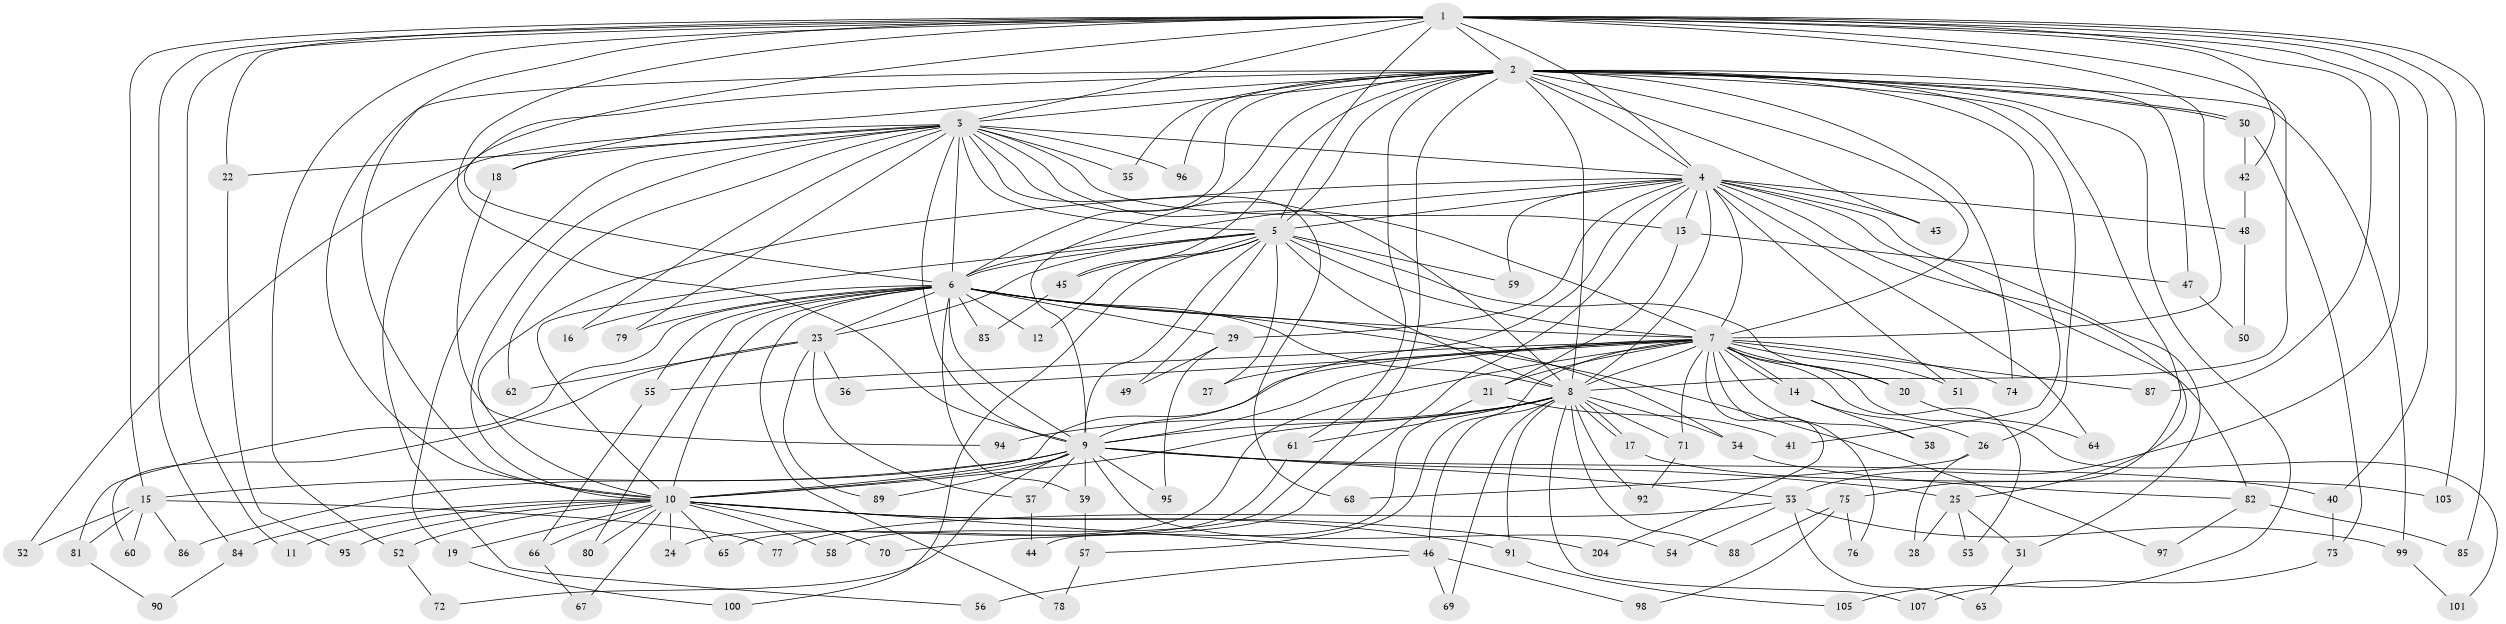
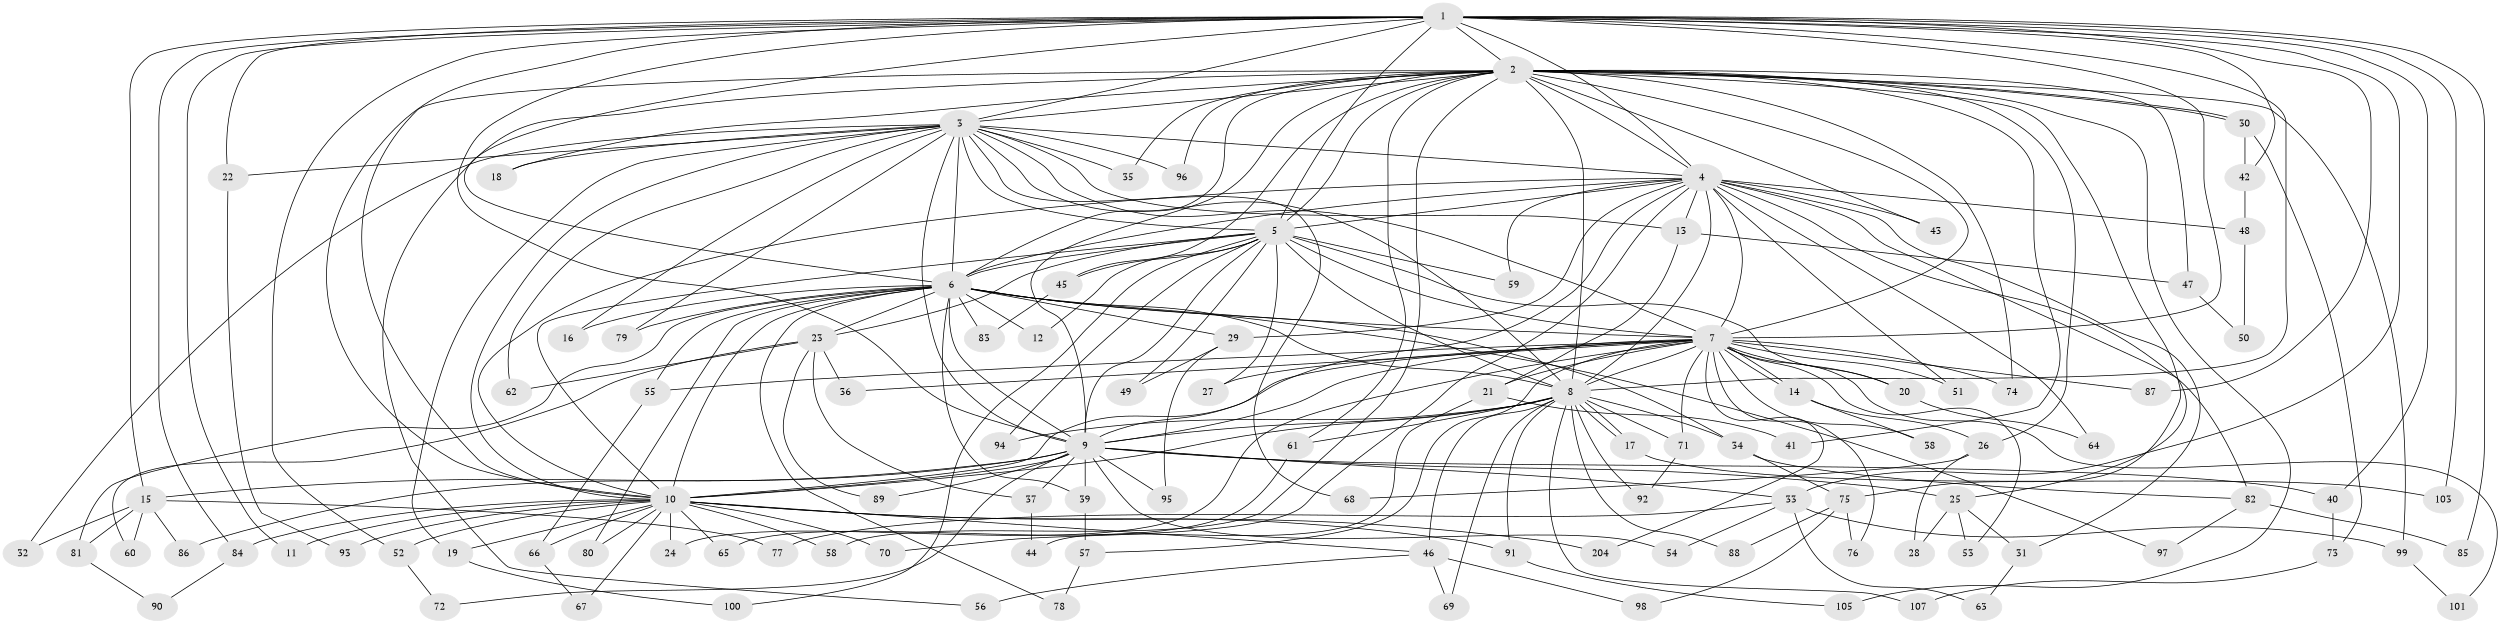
edge "18" -- "94": now "5" -- "94"
edge "34" -- "75": added
